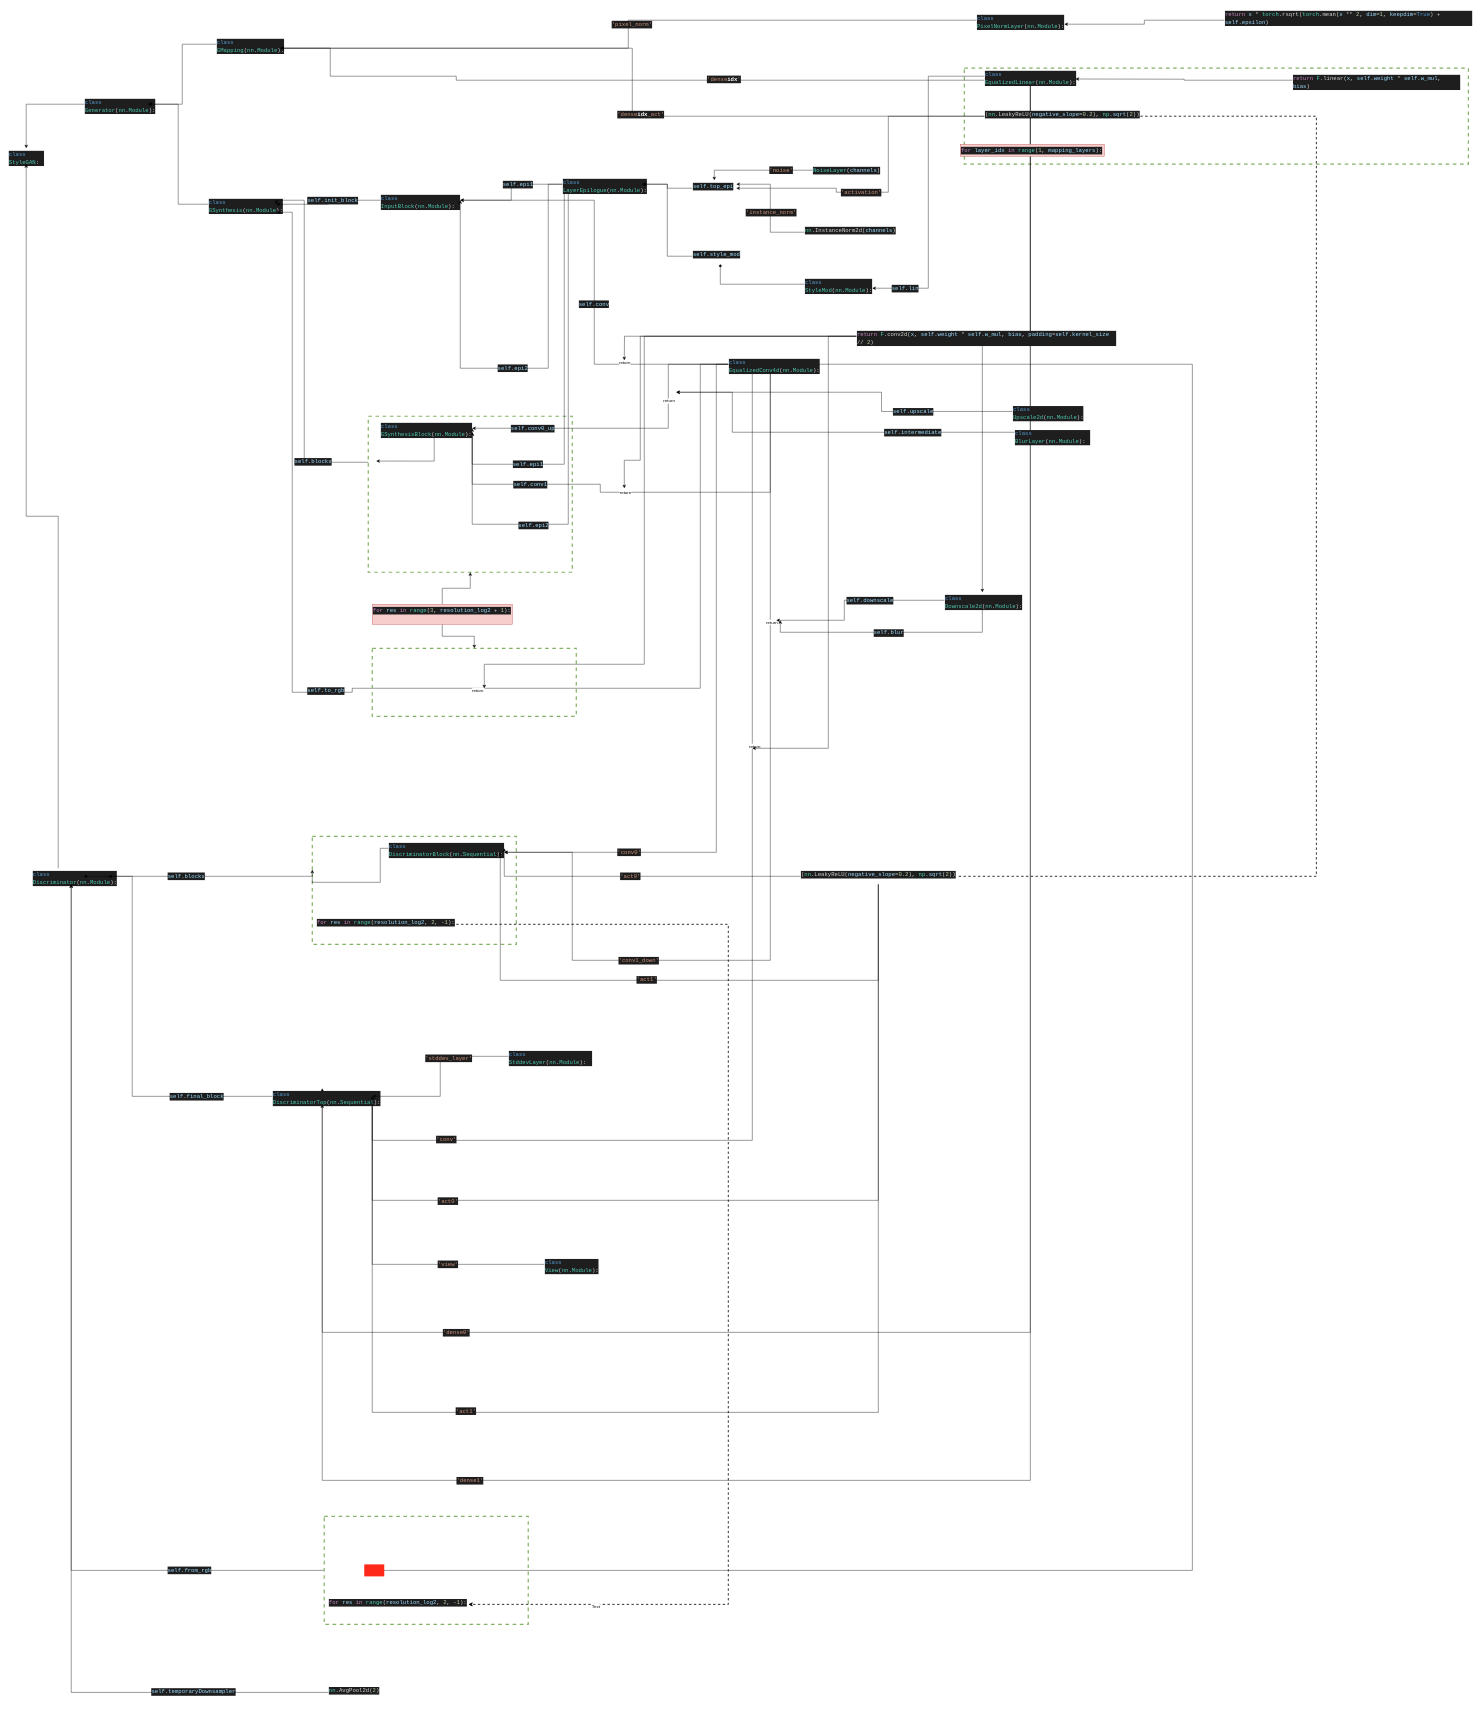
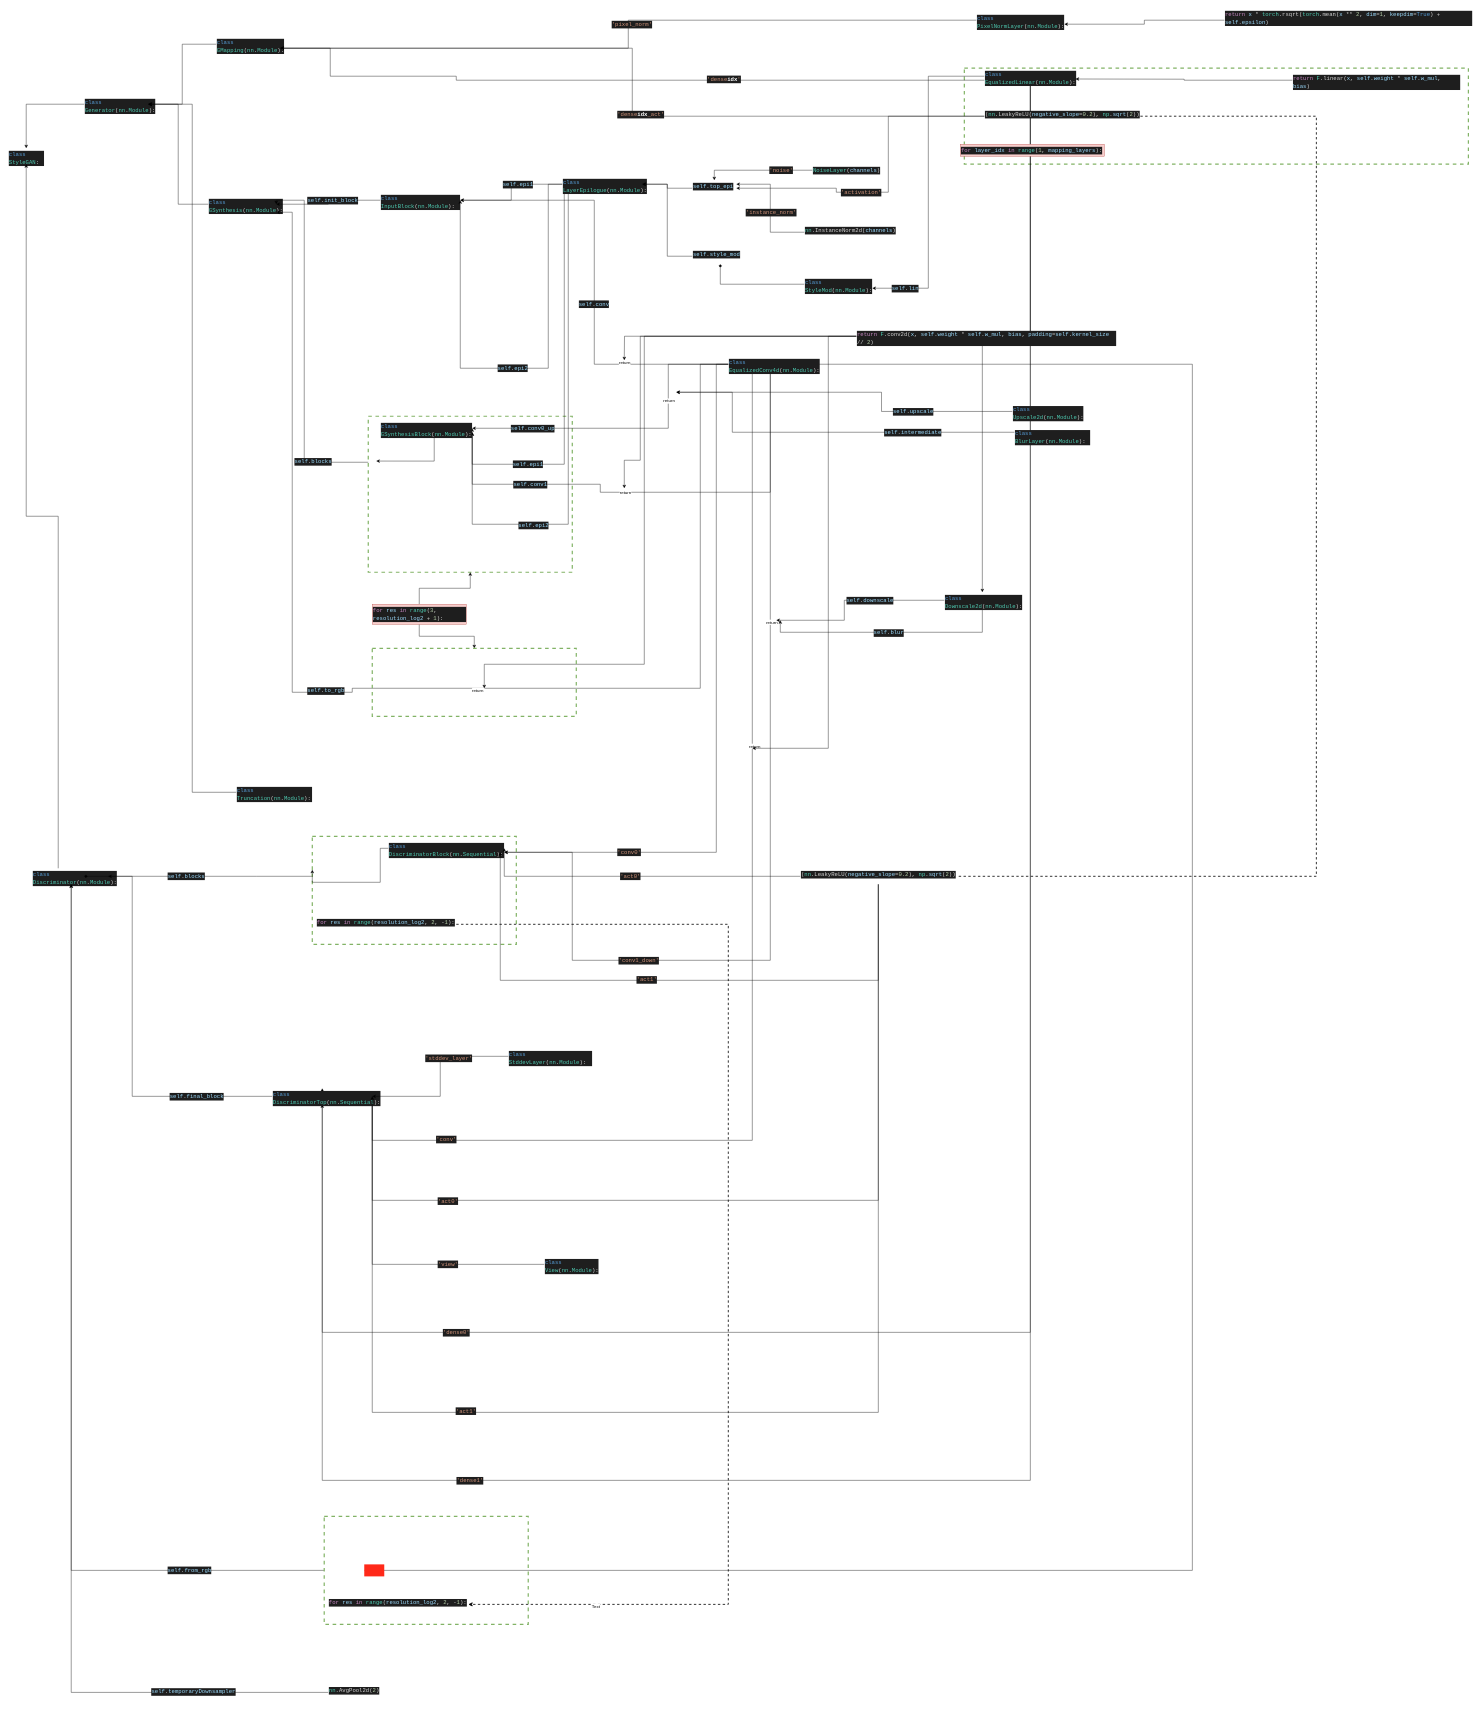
node "for res in range(3, resolution_log2 + 1):": size 140x20 -> 94x20
edge "class Truncation(nn.Module):" -> "class Generator(nn.Module):": added
node "class Truncation(nn.Module):": added
